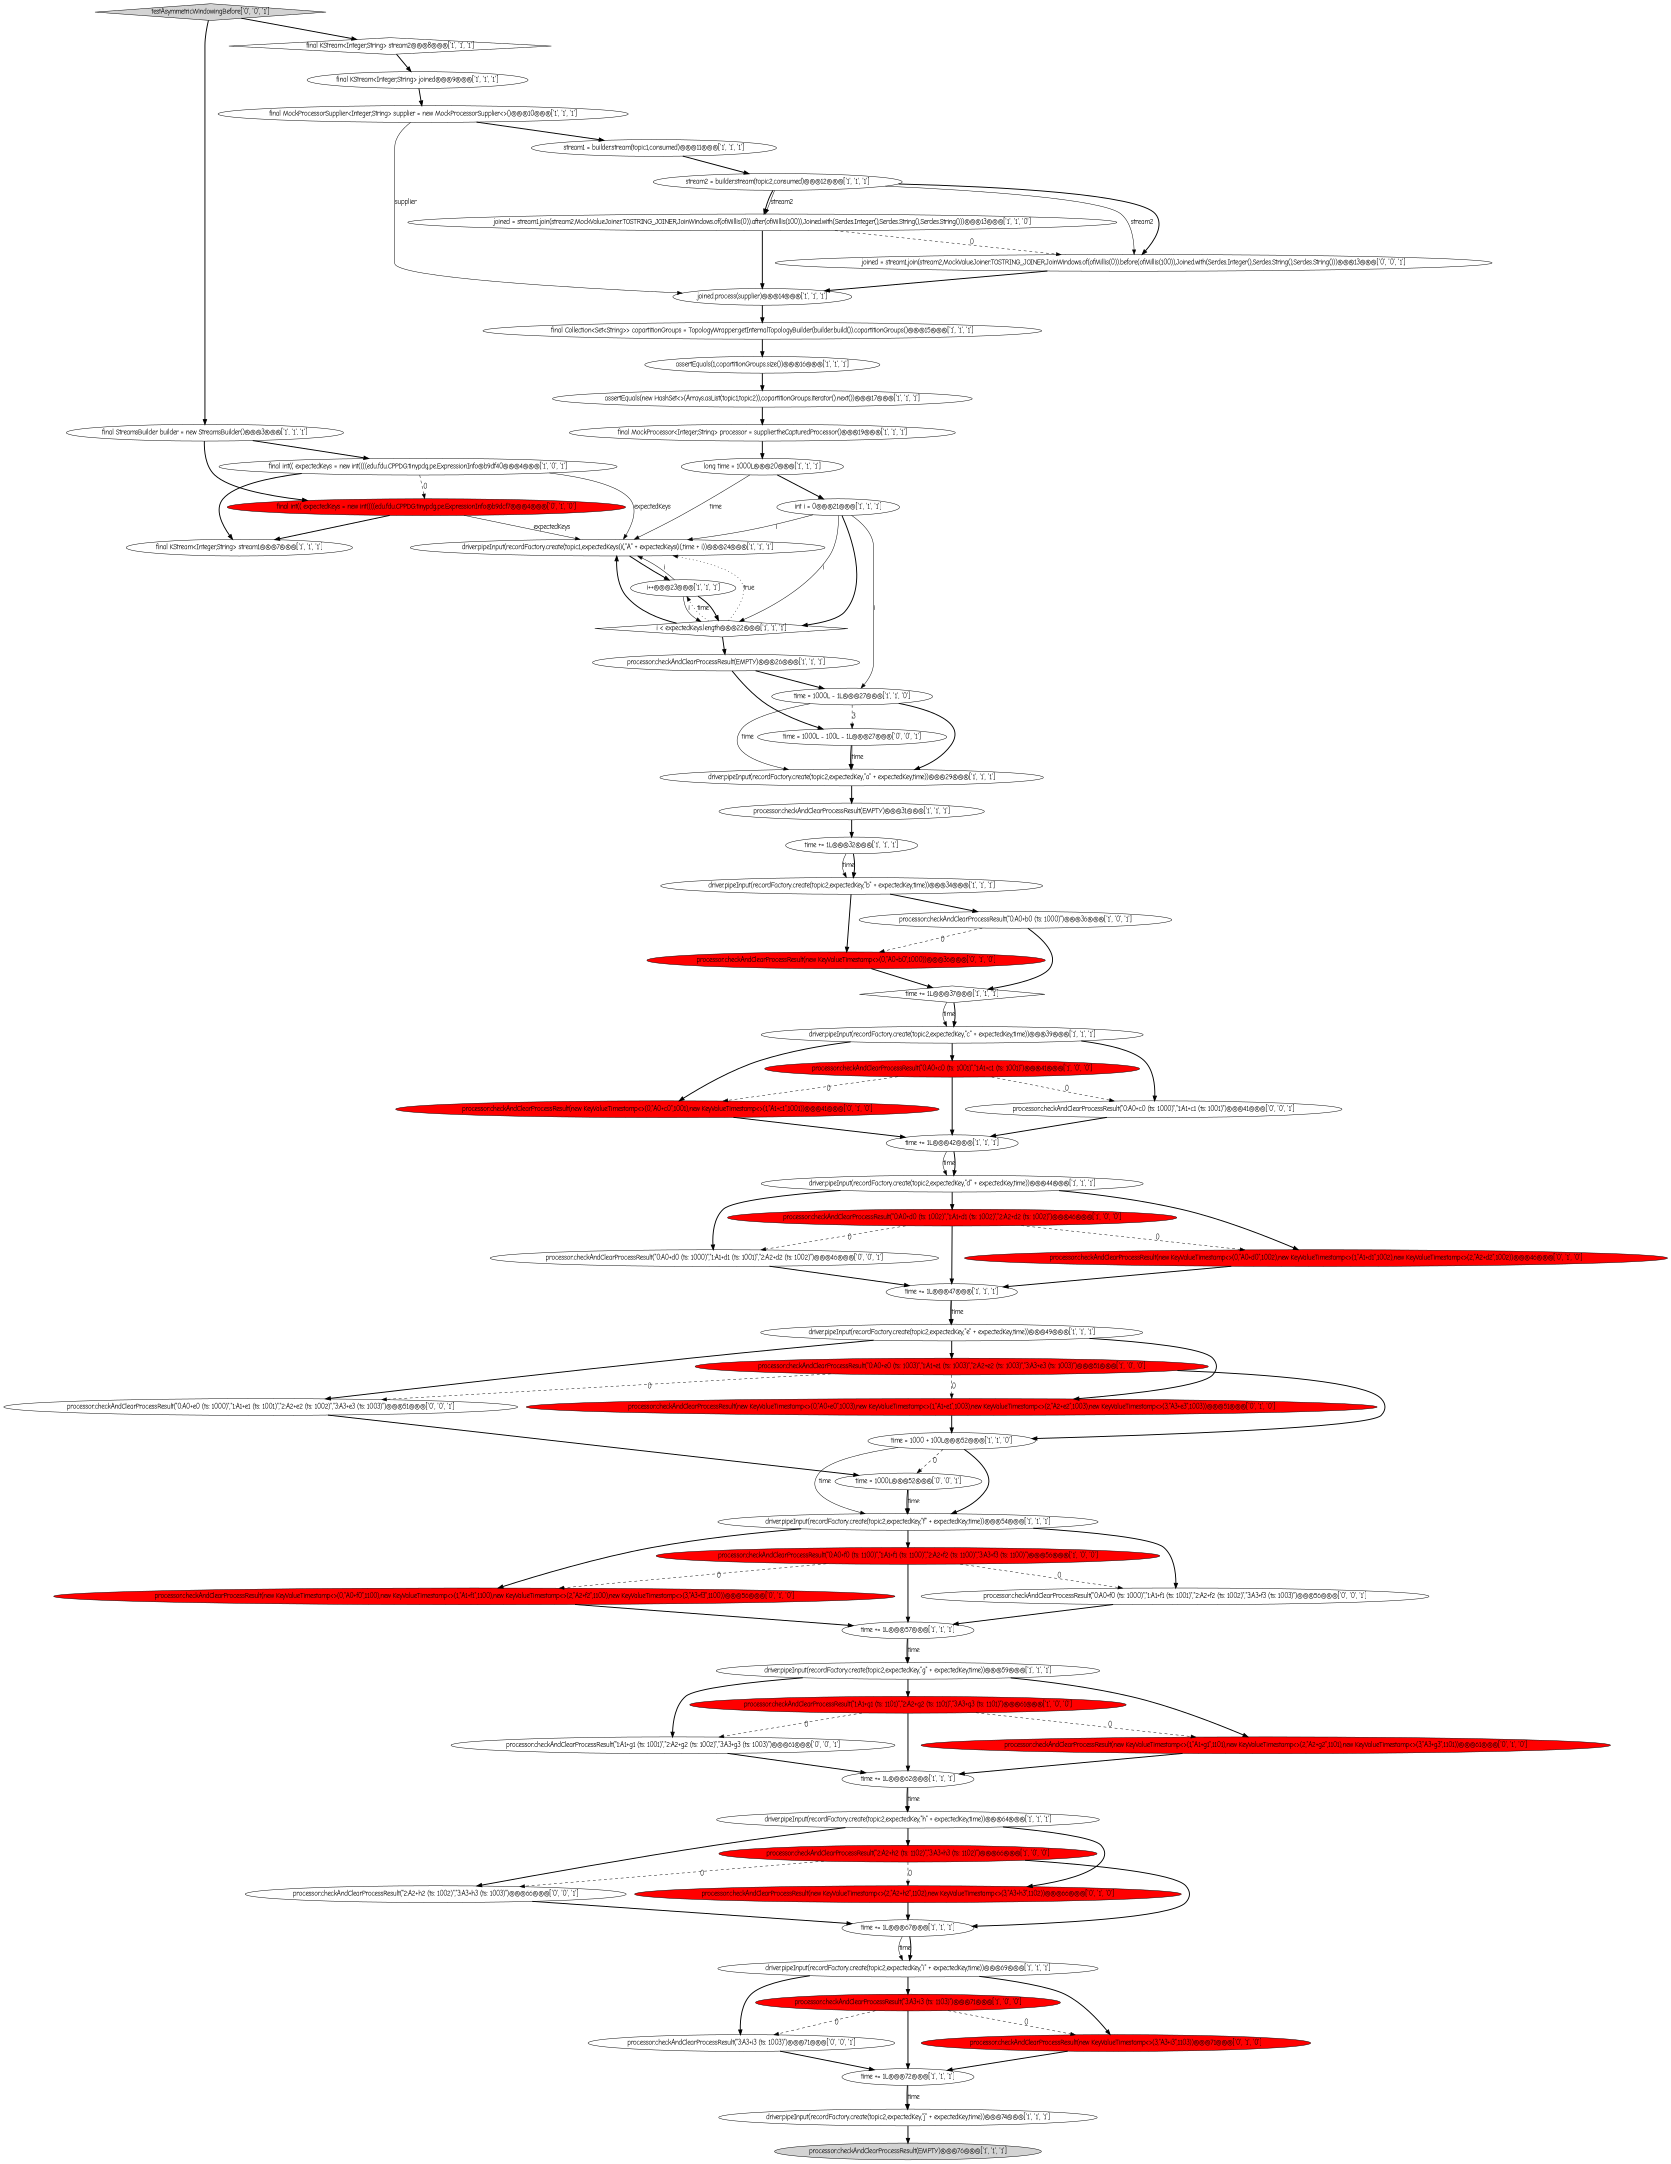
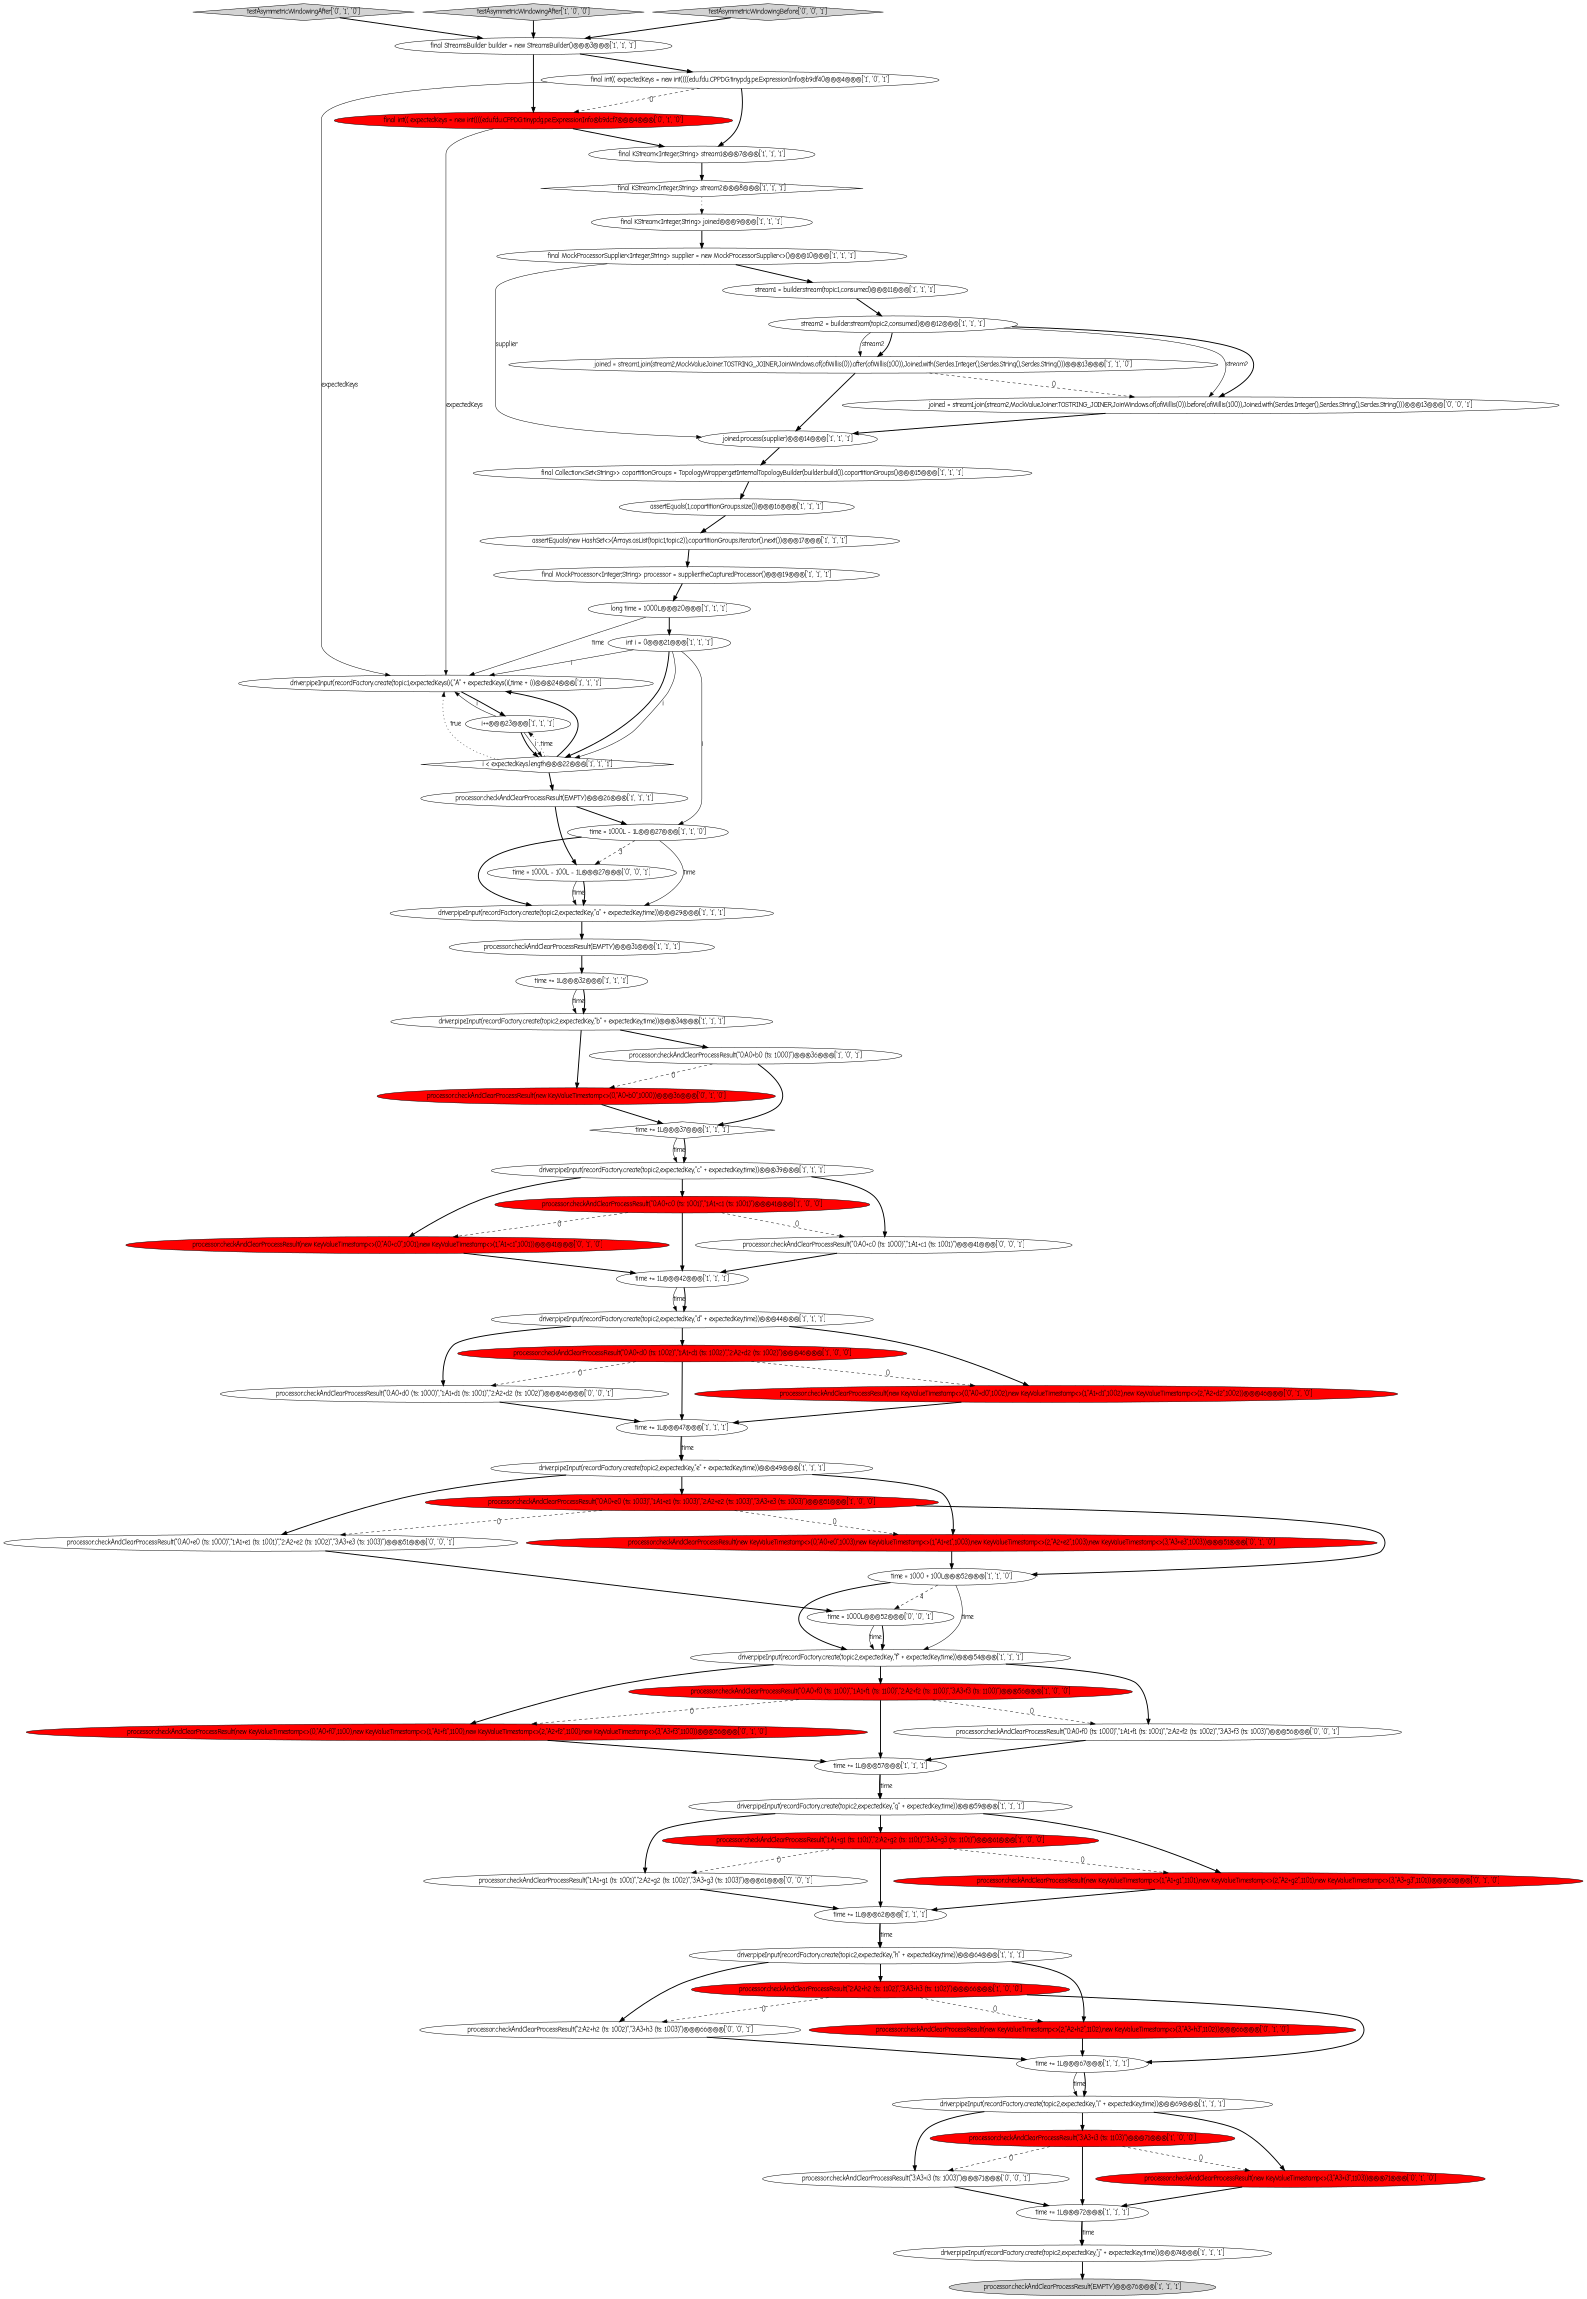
node "testAsymmetricWindowingAfter['0', '1', '0']": added
node "testAsymmetricWindowingAfter['1', '0', '0']": added
edge "testAsymmetricWindowingBefore['0', '0', '1']" -> "final KStream<Integer,String> stream2@@@8@@@['1', '1', '1']": now "final KStream<Integer,String> stream1@@@7@@@['1', '1', '1']" -> "final KStream<Integer,String> stream2@@@8@@@['1', '1', '1']"
edge "final KStream<Integer,String> stream2@@@8@@@['1', '1', '1']" -> "final KStream<Integer,String> joined@@@9@@@['1', '1', '1']": style bold -> dotted
edge "time = 1000 + 100L@@@52@@@['1', '1', '0']" -> "time = 1000L@@@52@@@['0', '0', '1']": label "0" -> "4"
